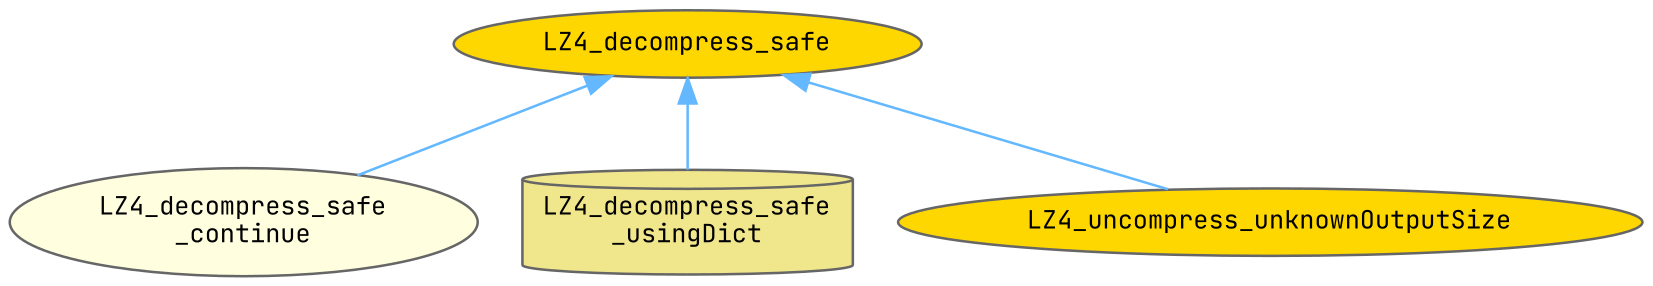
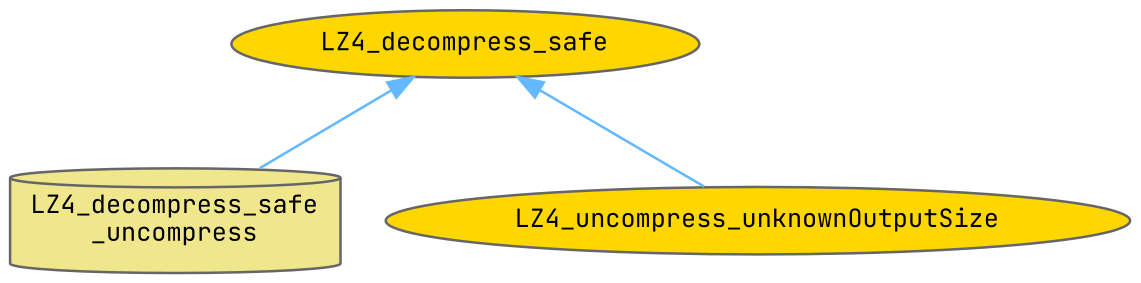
node "LZ4_decompress_safe _continue": removed
node "LZ4_decompress_safe _usingDict": label "LZ4_decompress_safe _usingDict" -> "LZ4_decompress_safe _uncompress"
